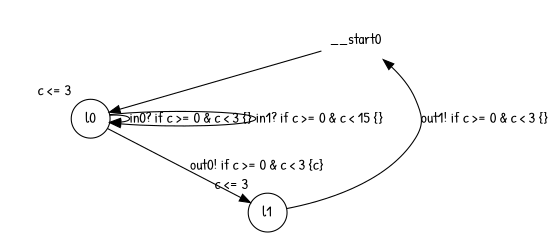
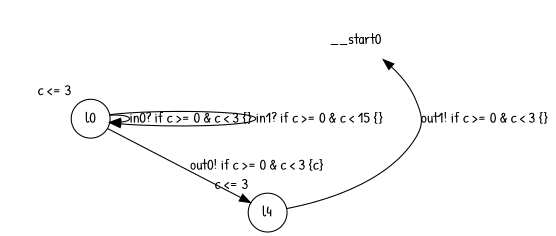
edge "__start0" -> "l0 c <= 3": removed
node "l1 c <= 3": label "l1 c <= 3" -> "l4 c <= 3"
